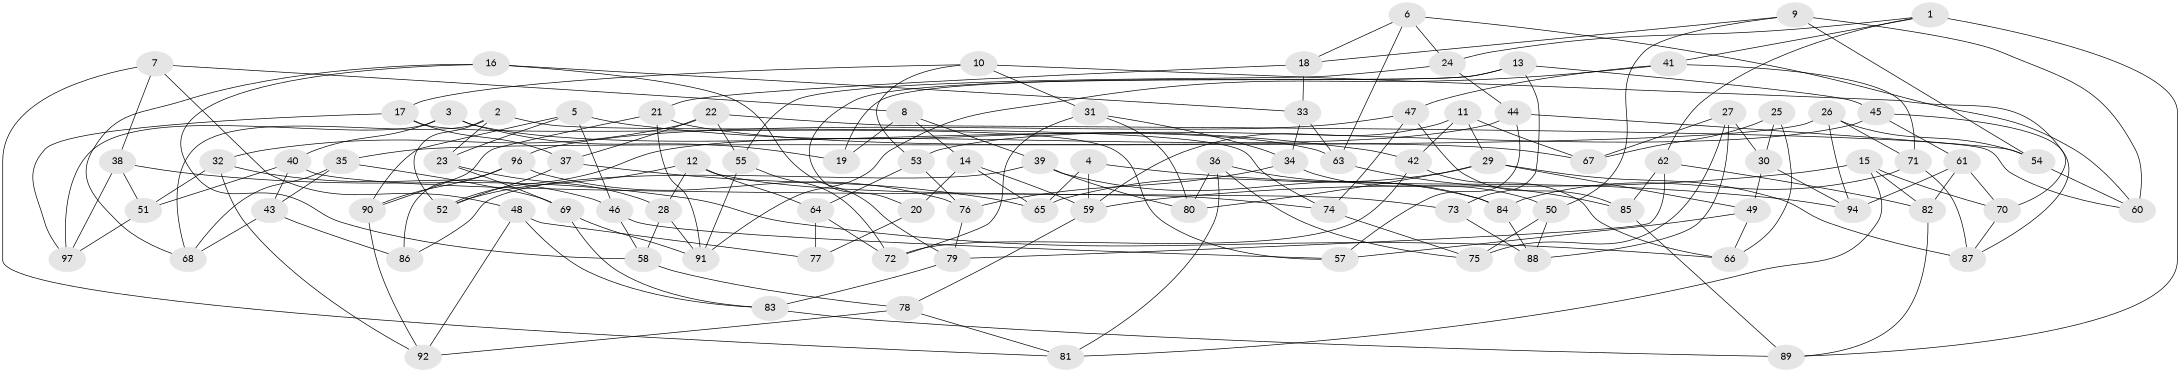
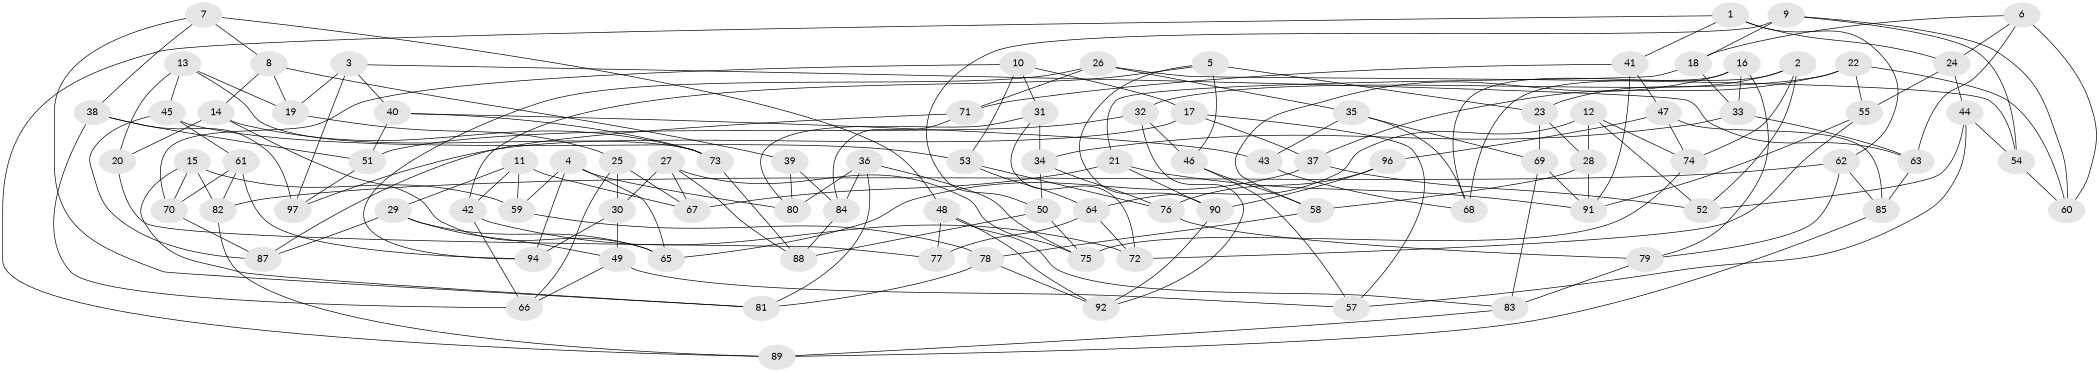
edge "19" -- "25": added
edge "14" -- "59": now "14" -- "73"
edge "29" -- "80": now "4" -- "80"
node "86": removed
